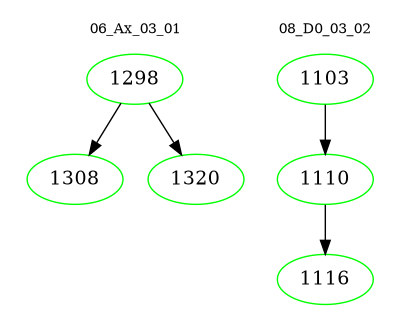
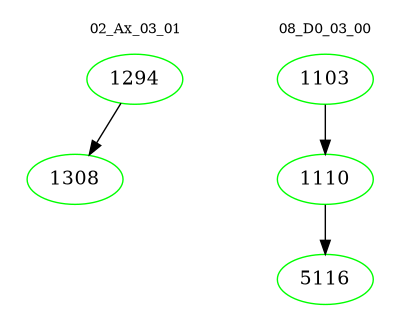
cluster "06_Ax_03_01": label "06_Ax_03_01" -> "02_Ax_03_01"
cluster "08_D0_03_02": label "08_D0_03_02" -> "08_D0_03_00"
node "1298": label "1298" -> "1294"
node "1320": removed
node "1116": label "1116" -> "5116"
